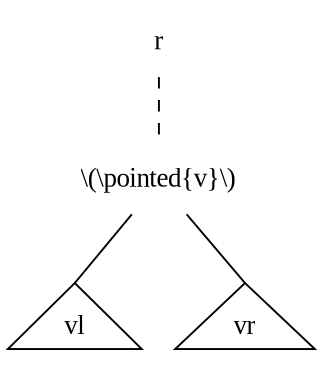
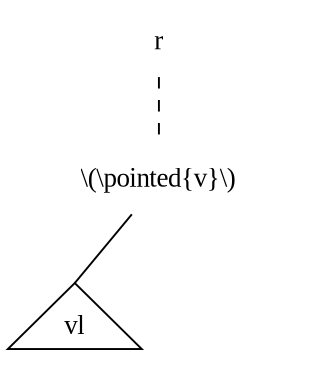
node "vr": removed
